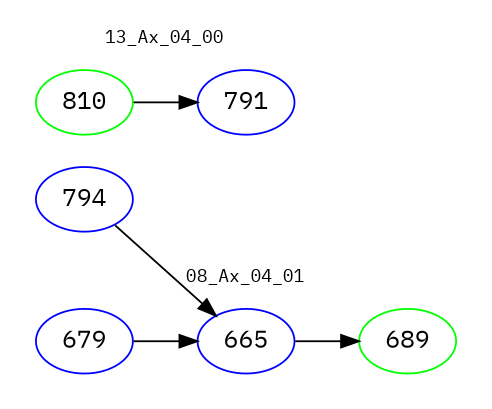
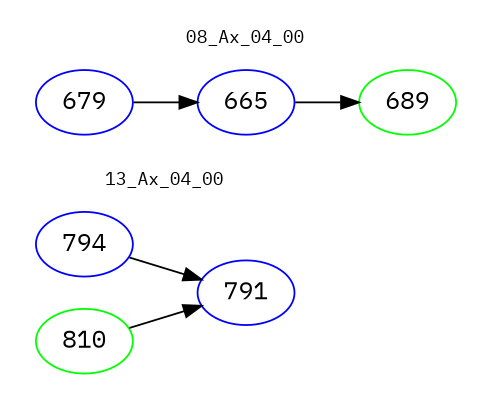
edge "794" -> "665": now "794" -> "791"
cluster "08_Ax_04_01": label "08_Ax_04_01" -> "08_Ax_04_00"
